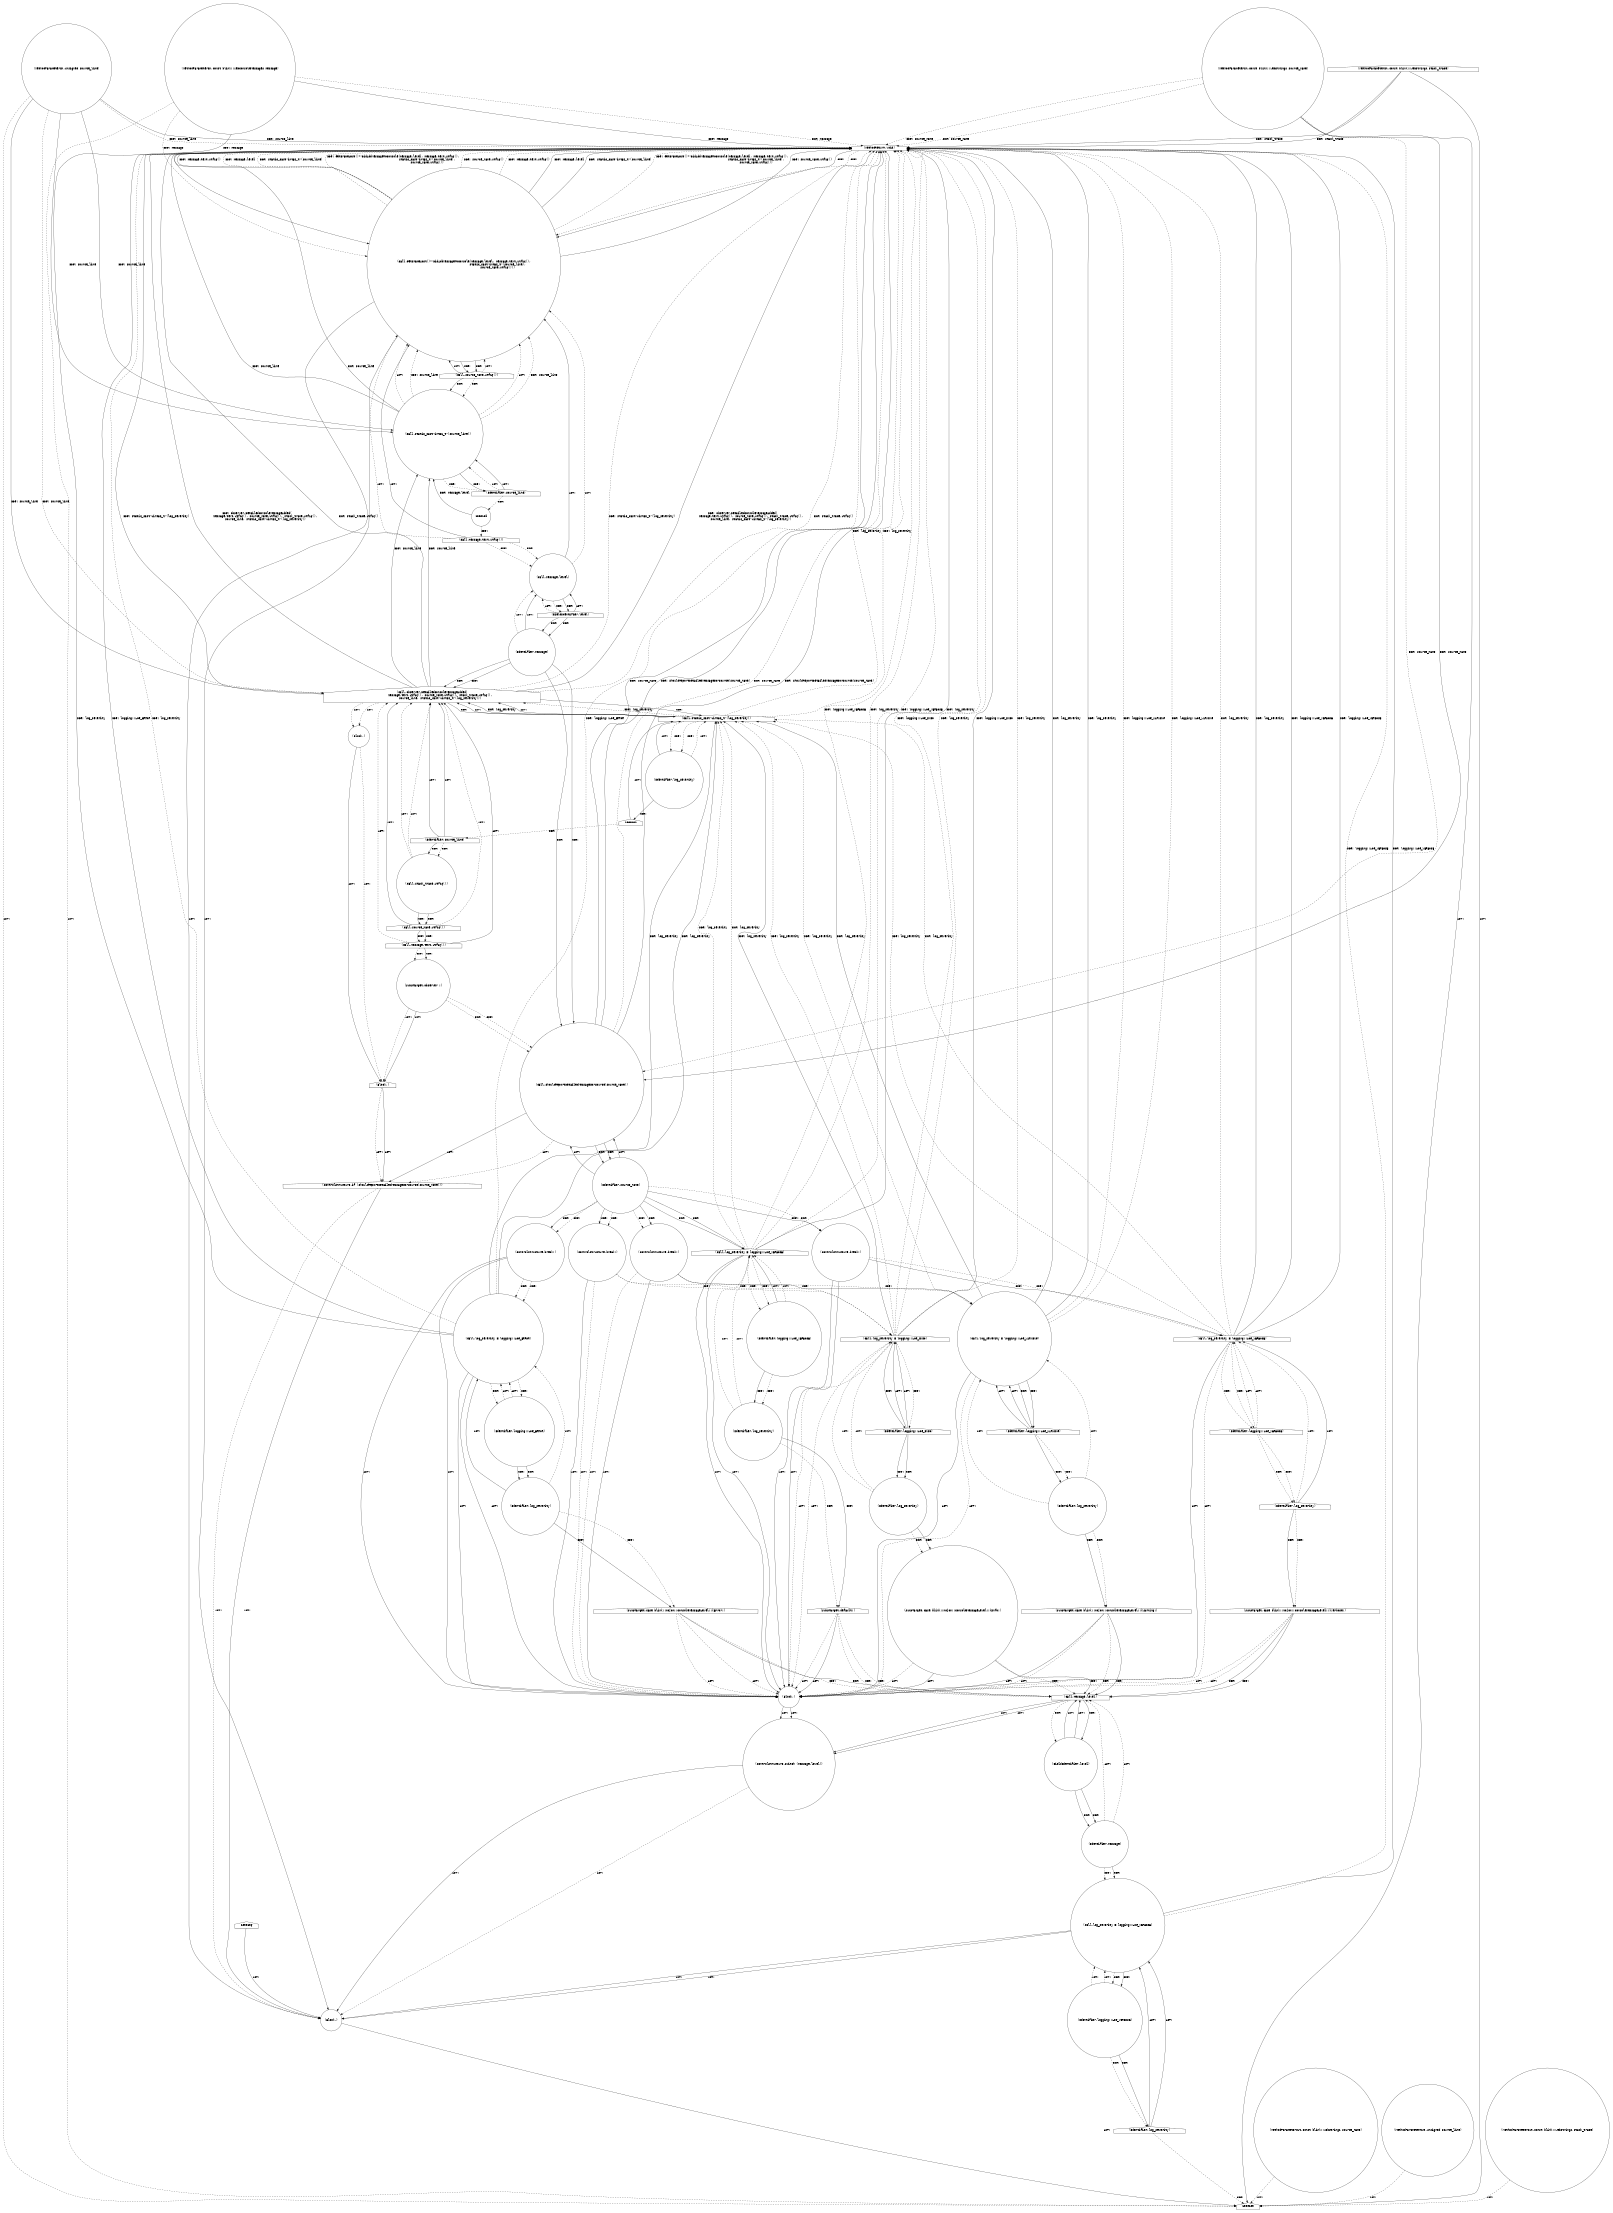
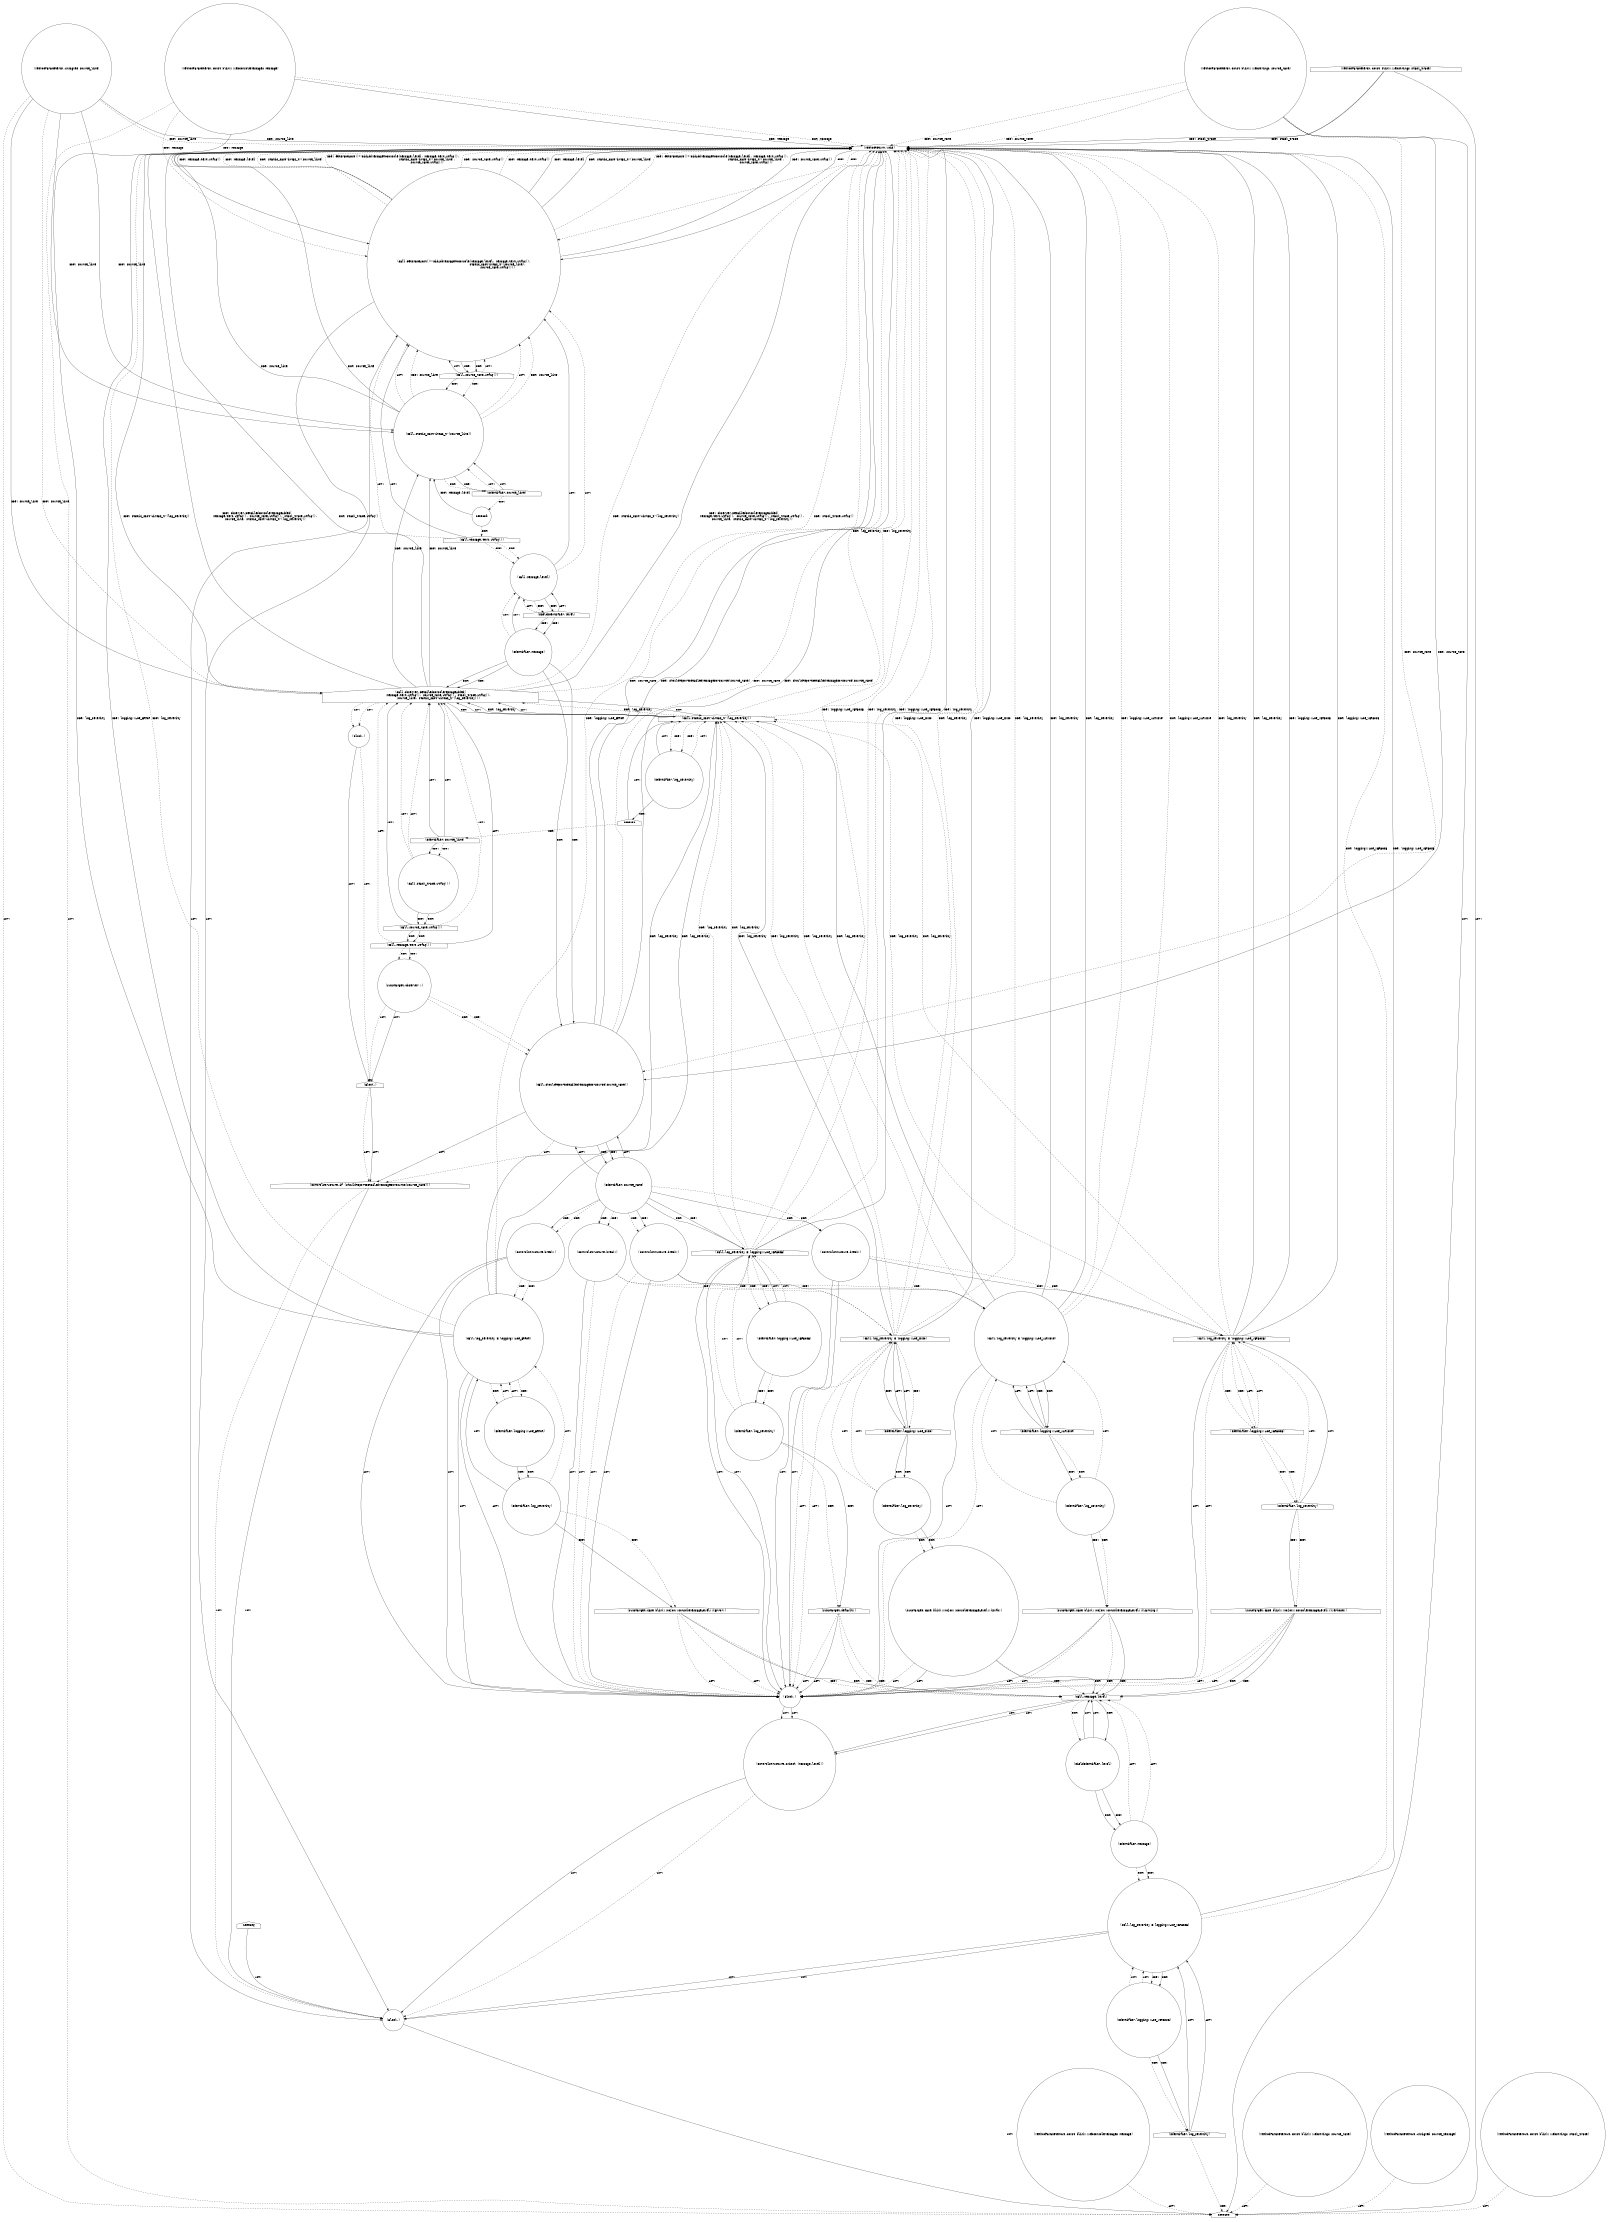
node "(MethodParameterOut,unsigned source_line)": label "(MethodParameterOut,unsigned source_line)" -> "(MethodParameterOut,unsigned source_message)"
node "(MethodParameterOut,const blink::WebConsoleMessage& message)": added
